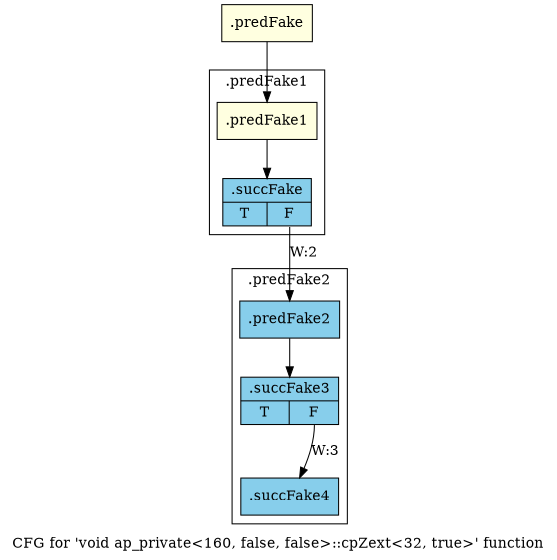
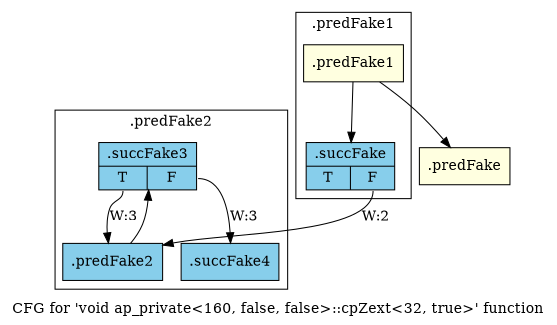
edge ".predFake" -> ".predFake1": reversed
edge ".succFake3" -> ".predFake2": added, label "W:3"
